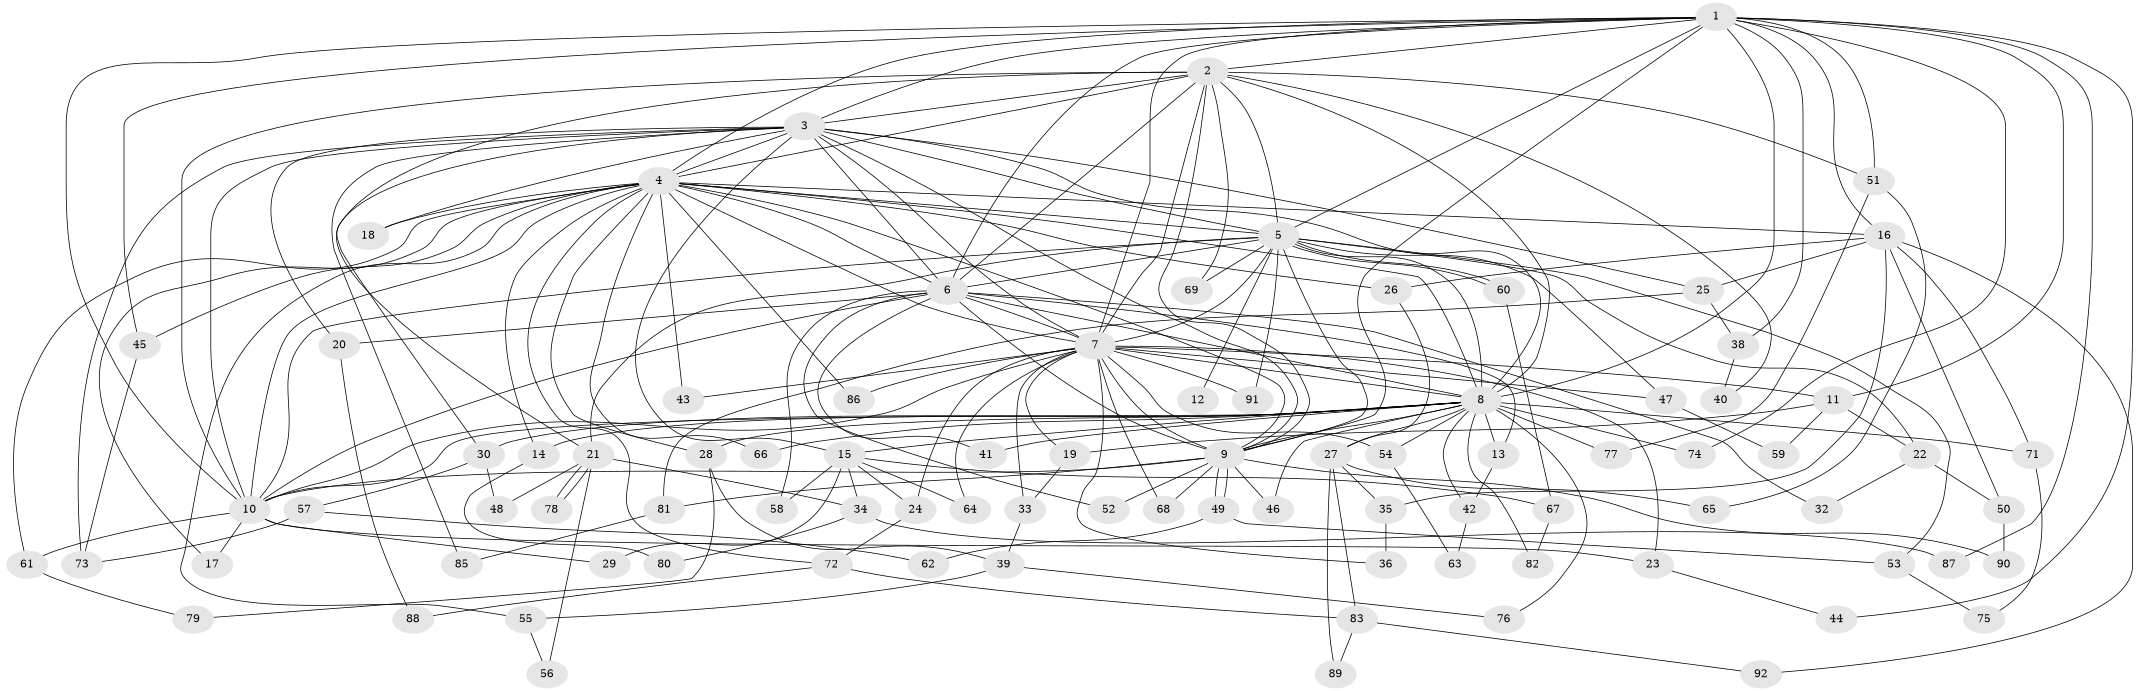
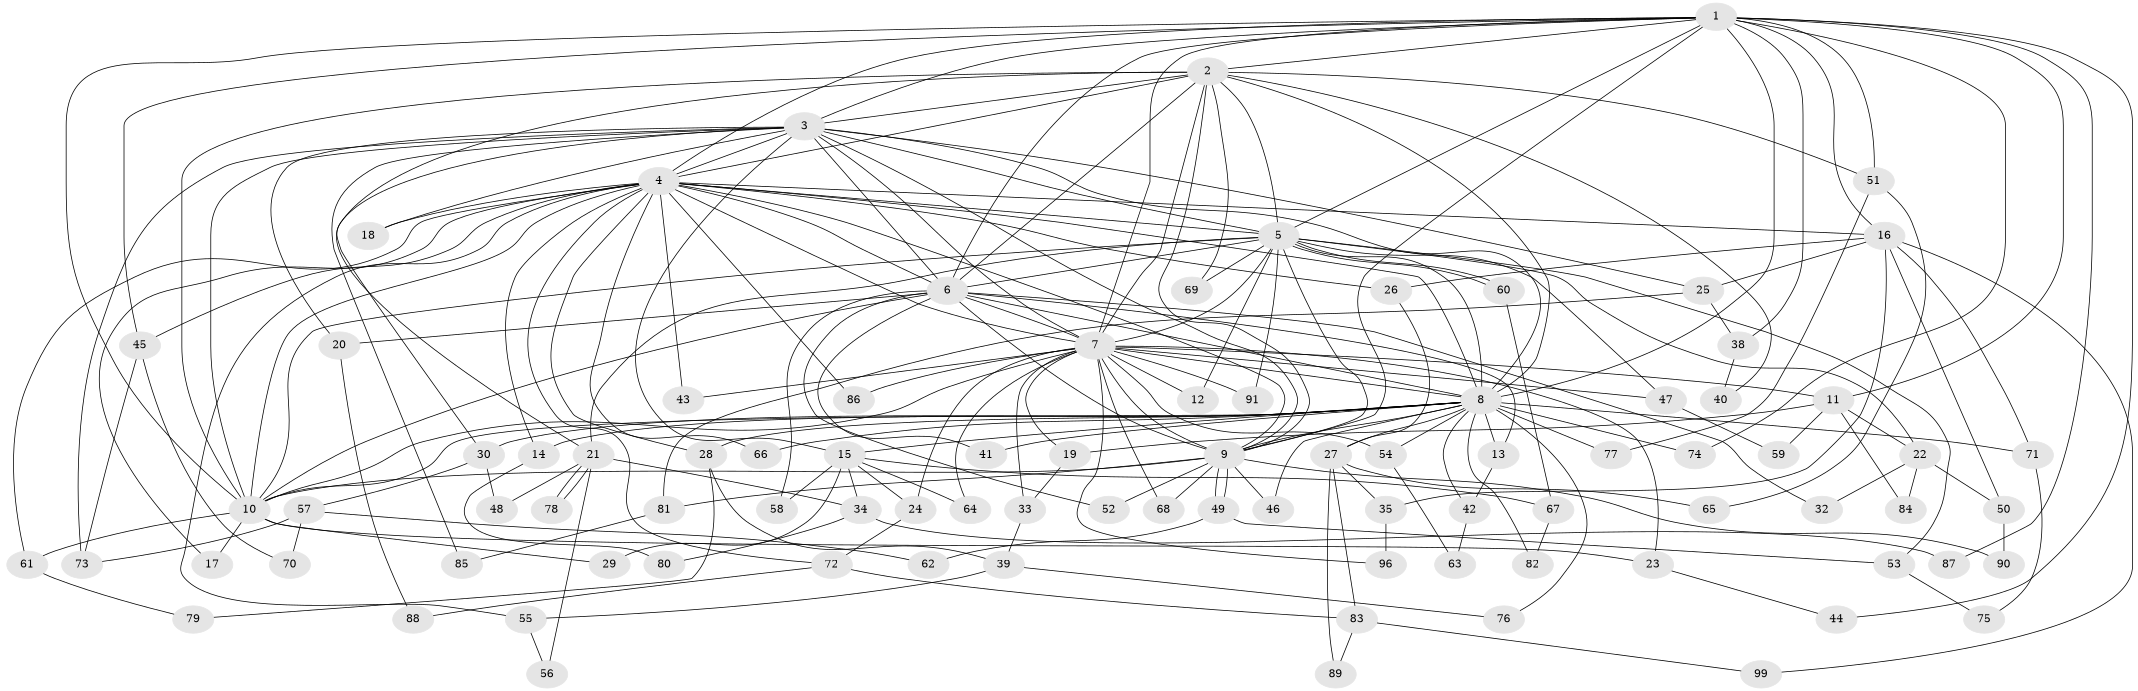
edge "7" -- "12": added
node "84": added
node "70": added
node "36": label "36" -> "96"
node "92": label "92" -> "99"
